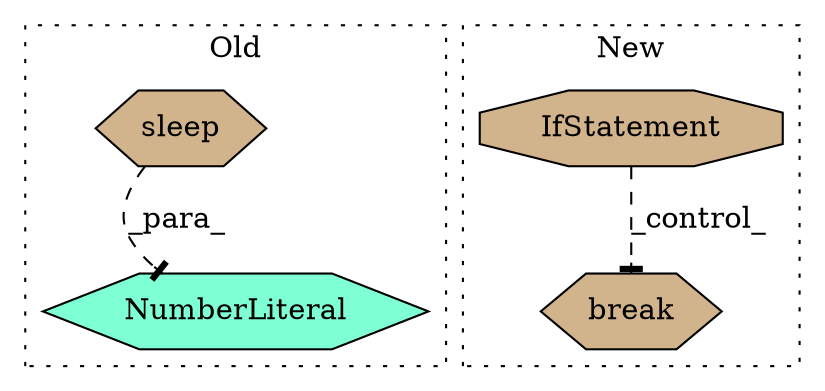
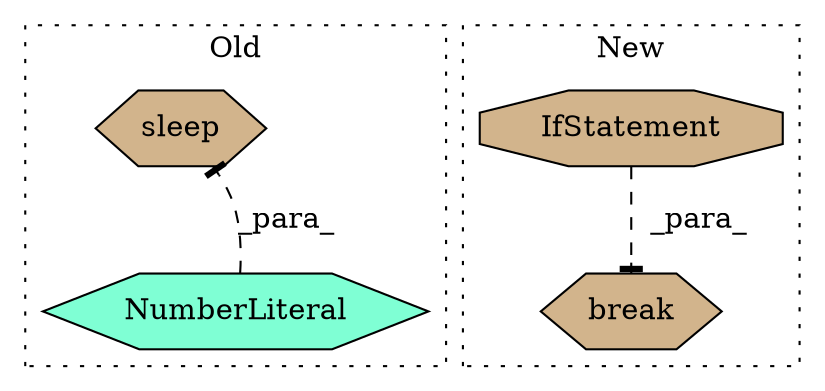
edge "sleep" -> "NumberLiteral": reversed
edge "IfStatement" -> "break": label "_control_" -> "_para_"
